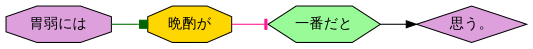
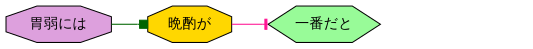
node "思う。": removed
